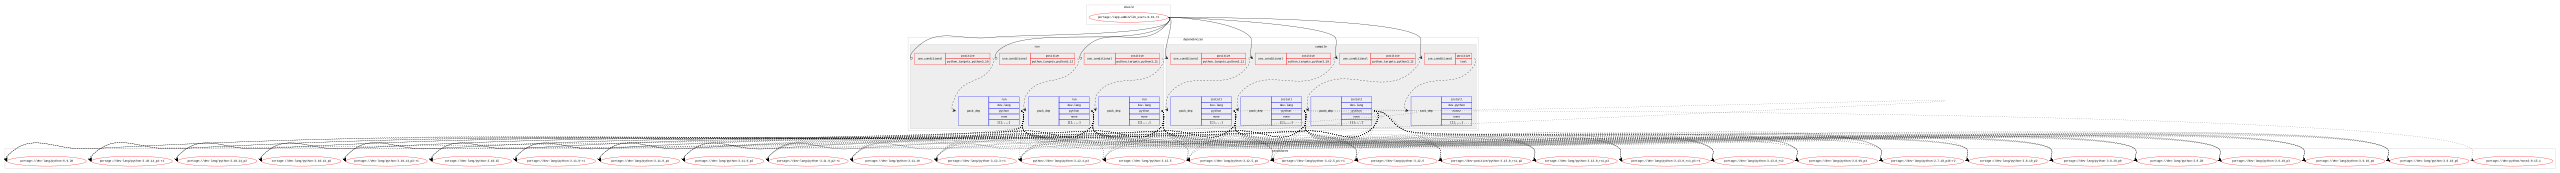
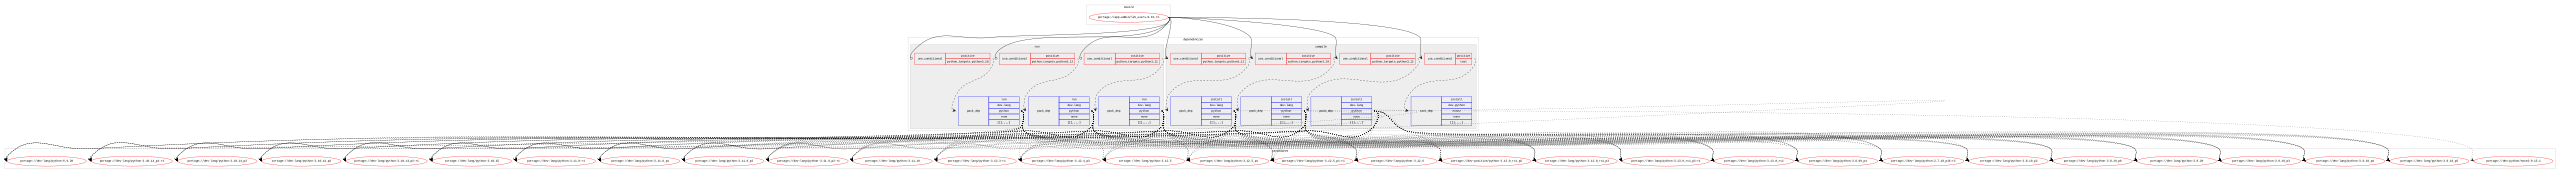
node "python://dev-lang/python-3.12.4_p3": label "python://dev-lang/python-3.12.4_p3" -> "portage://dev-lang/python-3.12.4_p3"
